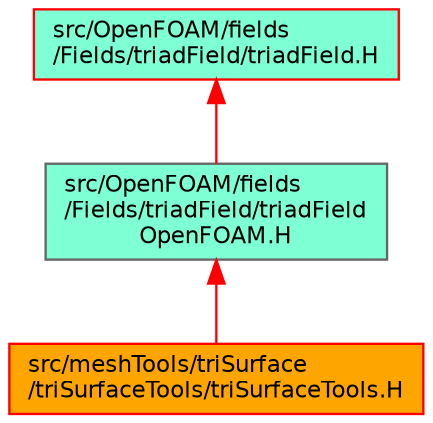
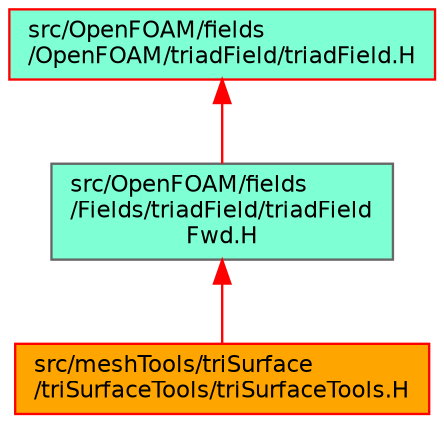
node "src/OpenFOAM/fields /Fields/triadField/triadField.H": label "src/OpenFOAM/fields /Fields/triadField/triadField.H" -> "src/OpenFOAM/fields /OpenFOAM/triadField/triadField.H"
node "src/OpenFOAM/fields /Fields/triadField/triadField OpenFOAM.H": label "src/OpenFOAM/fields /Fields/triadField/triadField OpenFOAM.H" -> "src/OpenFOAM/fields /Fields/triadField/triadField Fwd.H"
